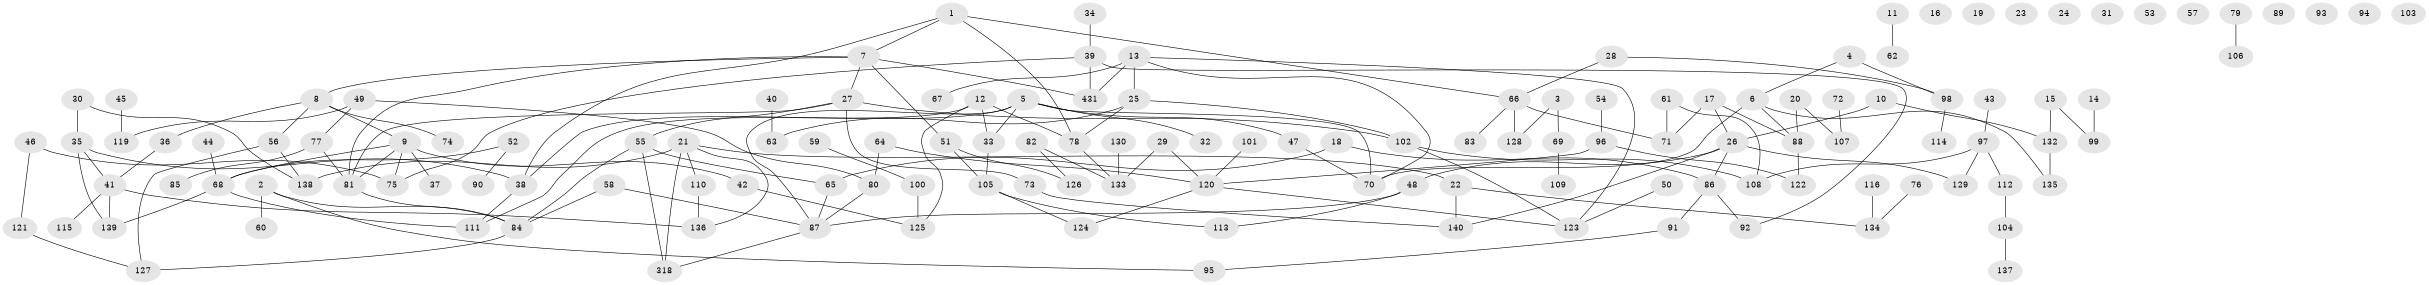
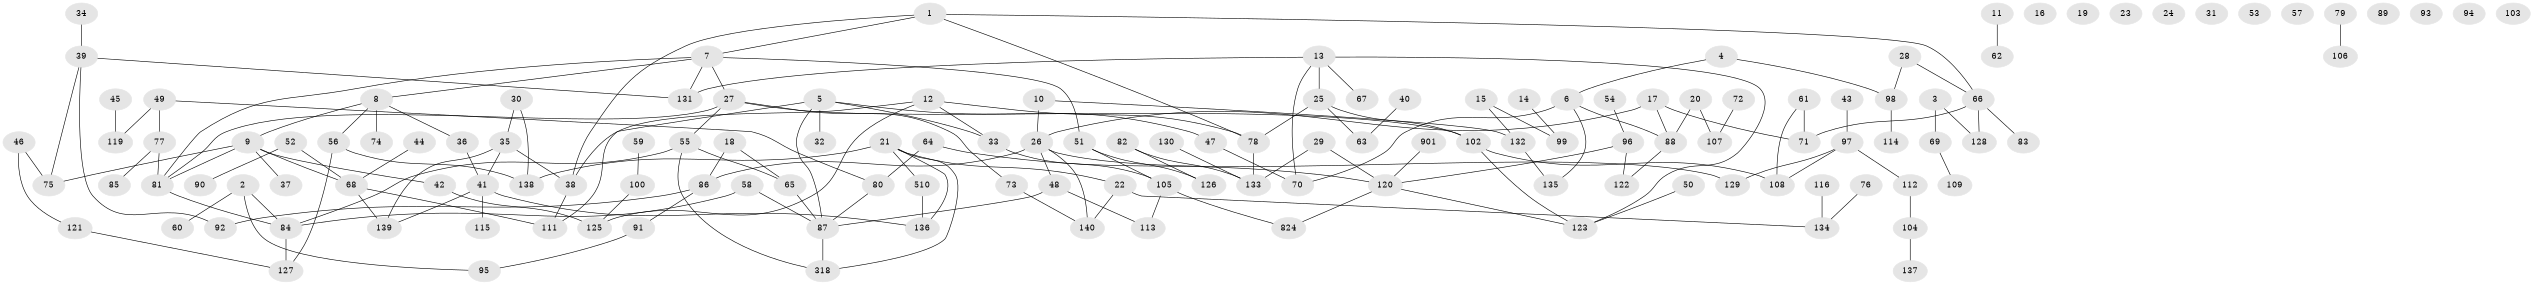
node "431": label "431" -> "131"
edge "5" -- "70": removed
node "101": label "101" -> "901"
node "110": label "110" -> "510"
node "124": label "124" -> "824"
